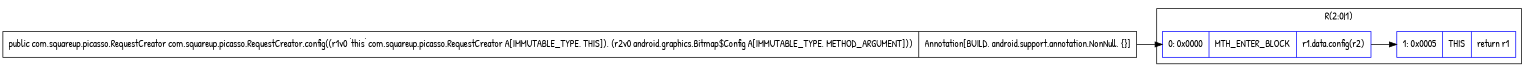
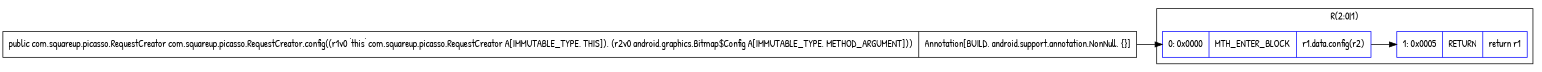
node "1: 0x0005": text "THIS" -> "RETURN"
